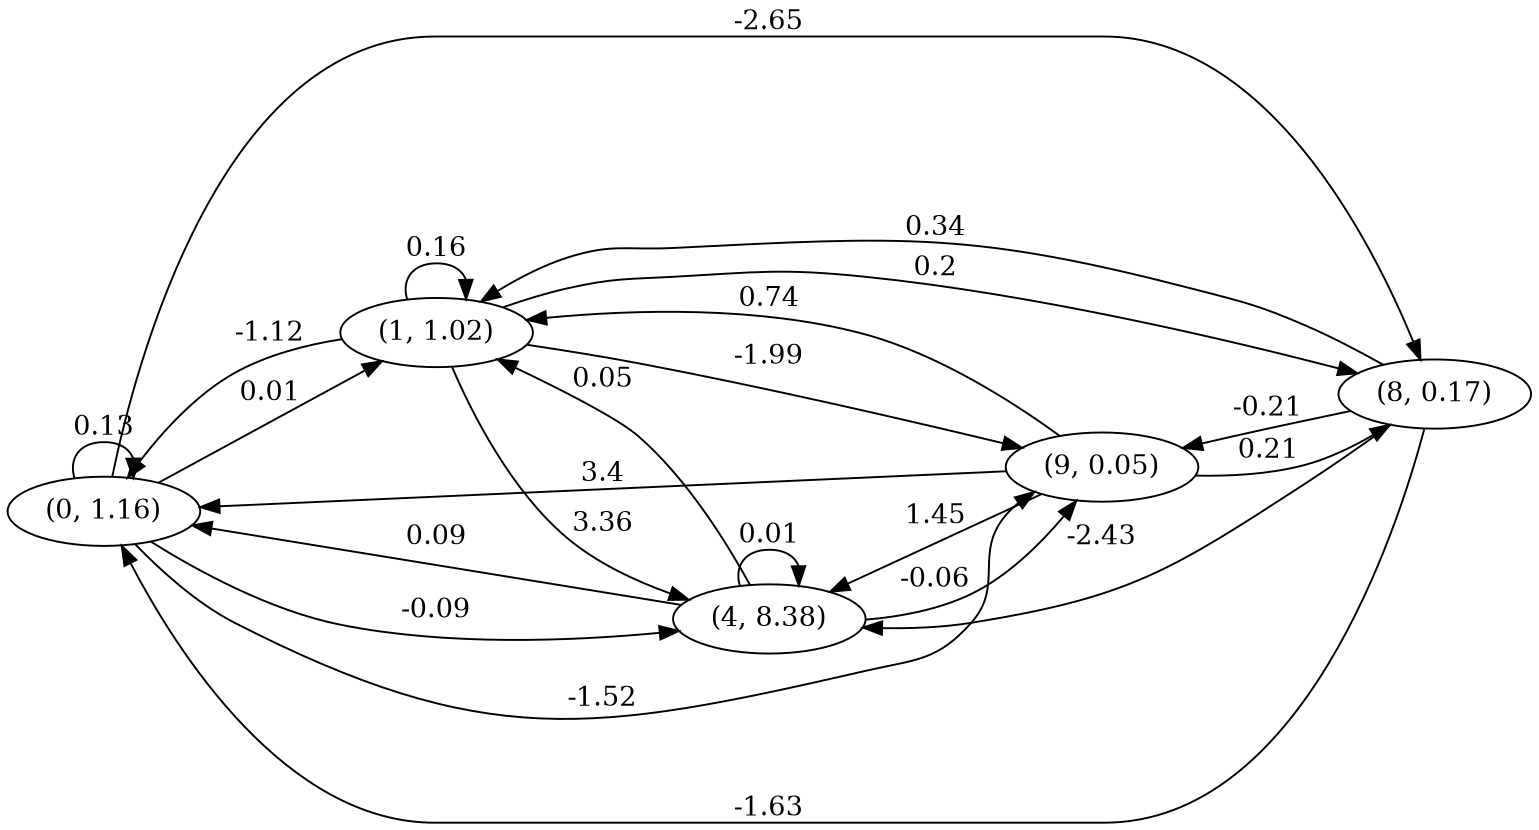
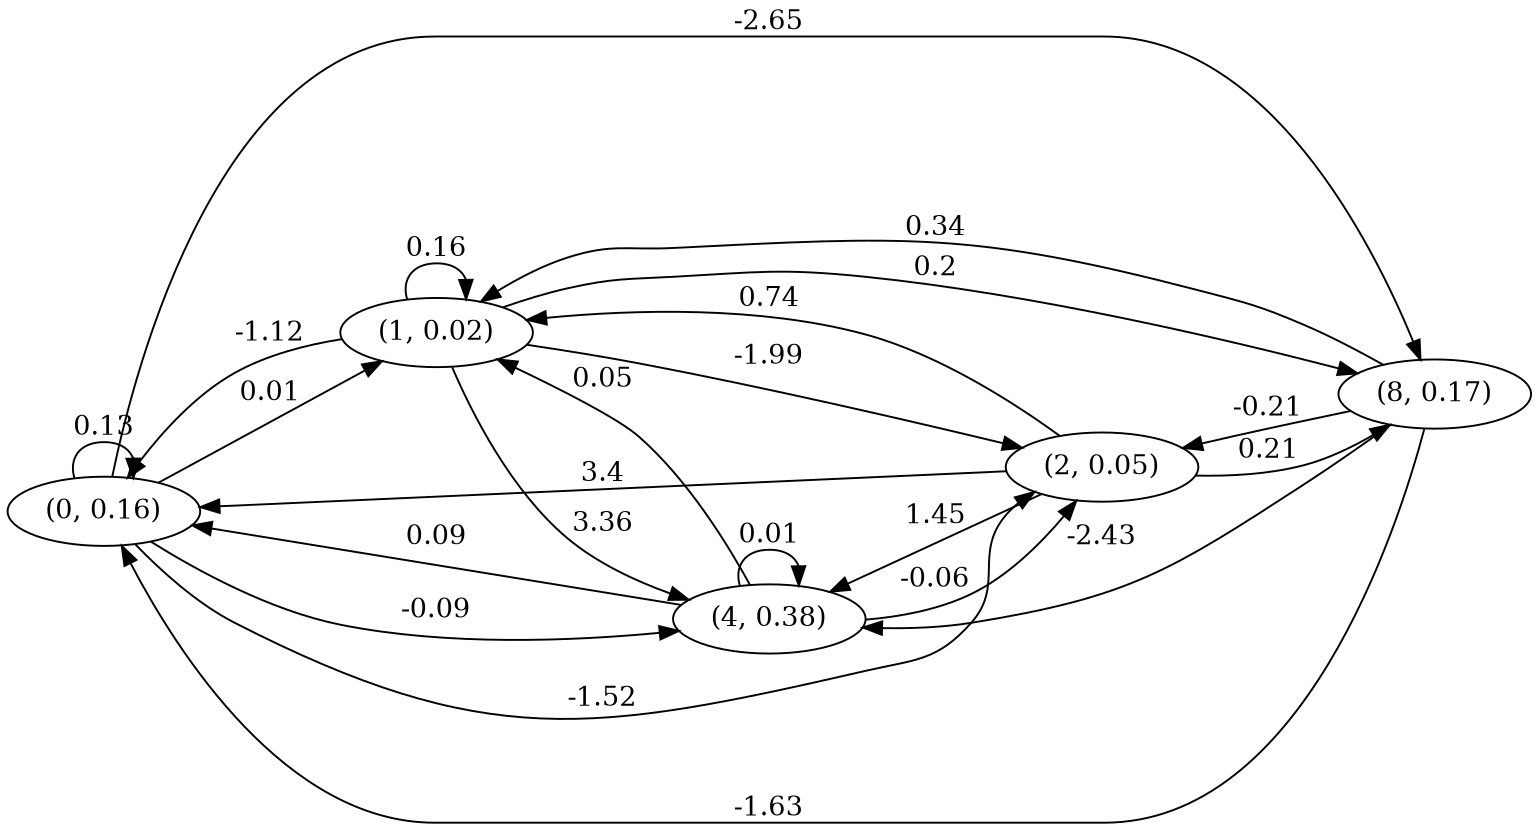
node "(1, 1.02)": label "(1, 1.02)" -> "(1, 0.02)"
node "(9, 0.05)": label "(9, 0.05)" -> "(2, 0.05)"
node "(0, 1.16)": label "(0, 1.16)" -> "(0, 0.16)"
node "(4, 8.38)": label "(4, 8.38)" -> "(4, 0.38)"
